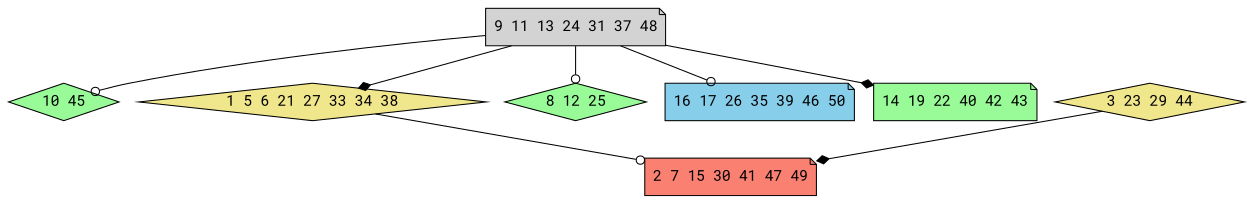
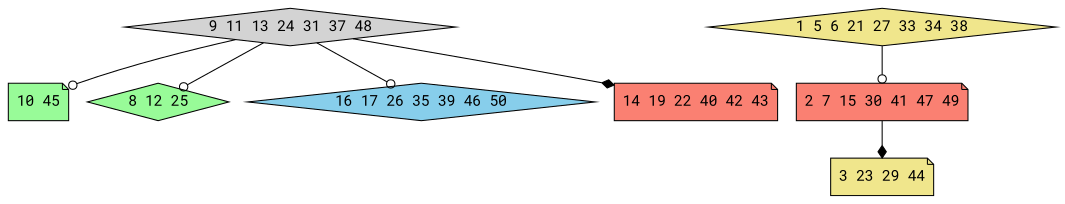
node "9 11 13 24 31 37 48": shape note -> diamond
edge "9 11 13 24 31 37 48" -> "1 5 6 21 27 33 34 38": removed
node "10 45": shape diamond -> note
node "16 17 26 35 39 46 50": shape note -> diamond
node "14 19 22 40 42 43": fillcolor palegreen -> salmon
node "3 23 29 44": shape diamond -> note
edge "3 23 29 44" -> "2 7 15 30 41 47 49": reversed
